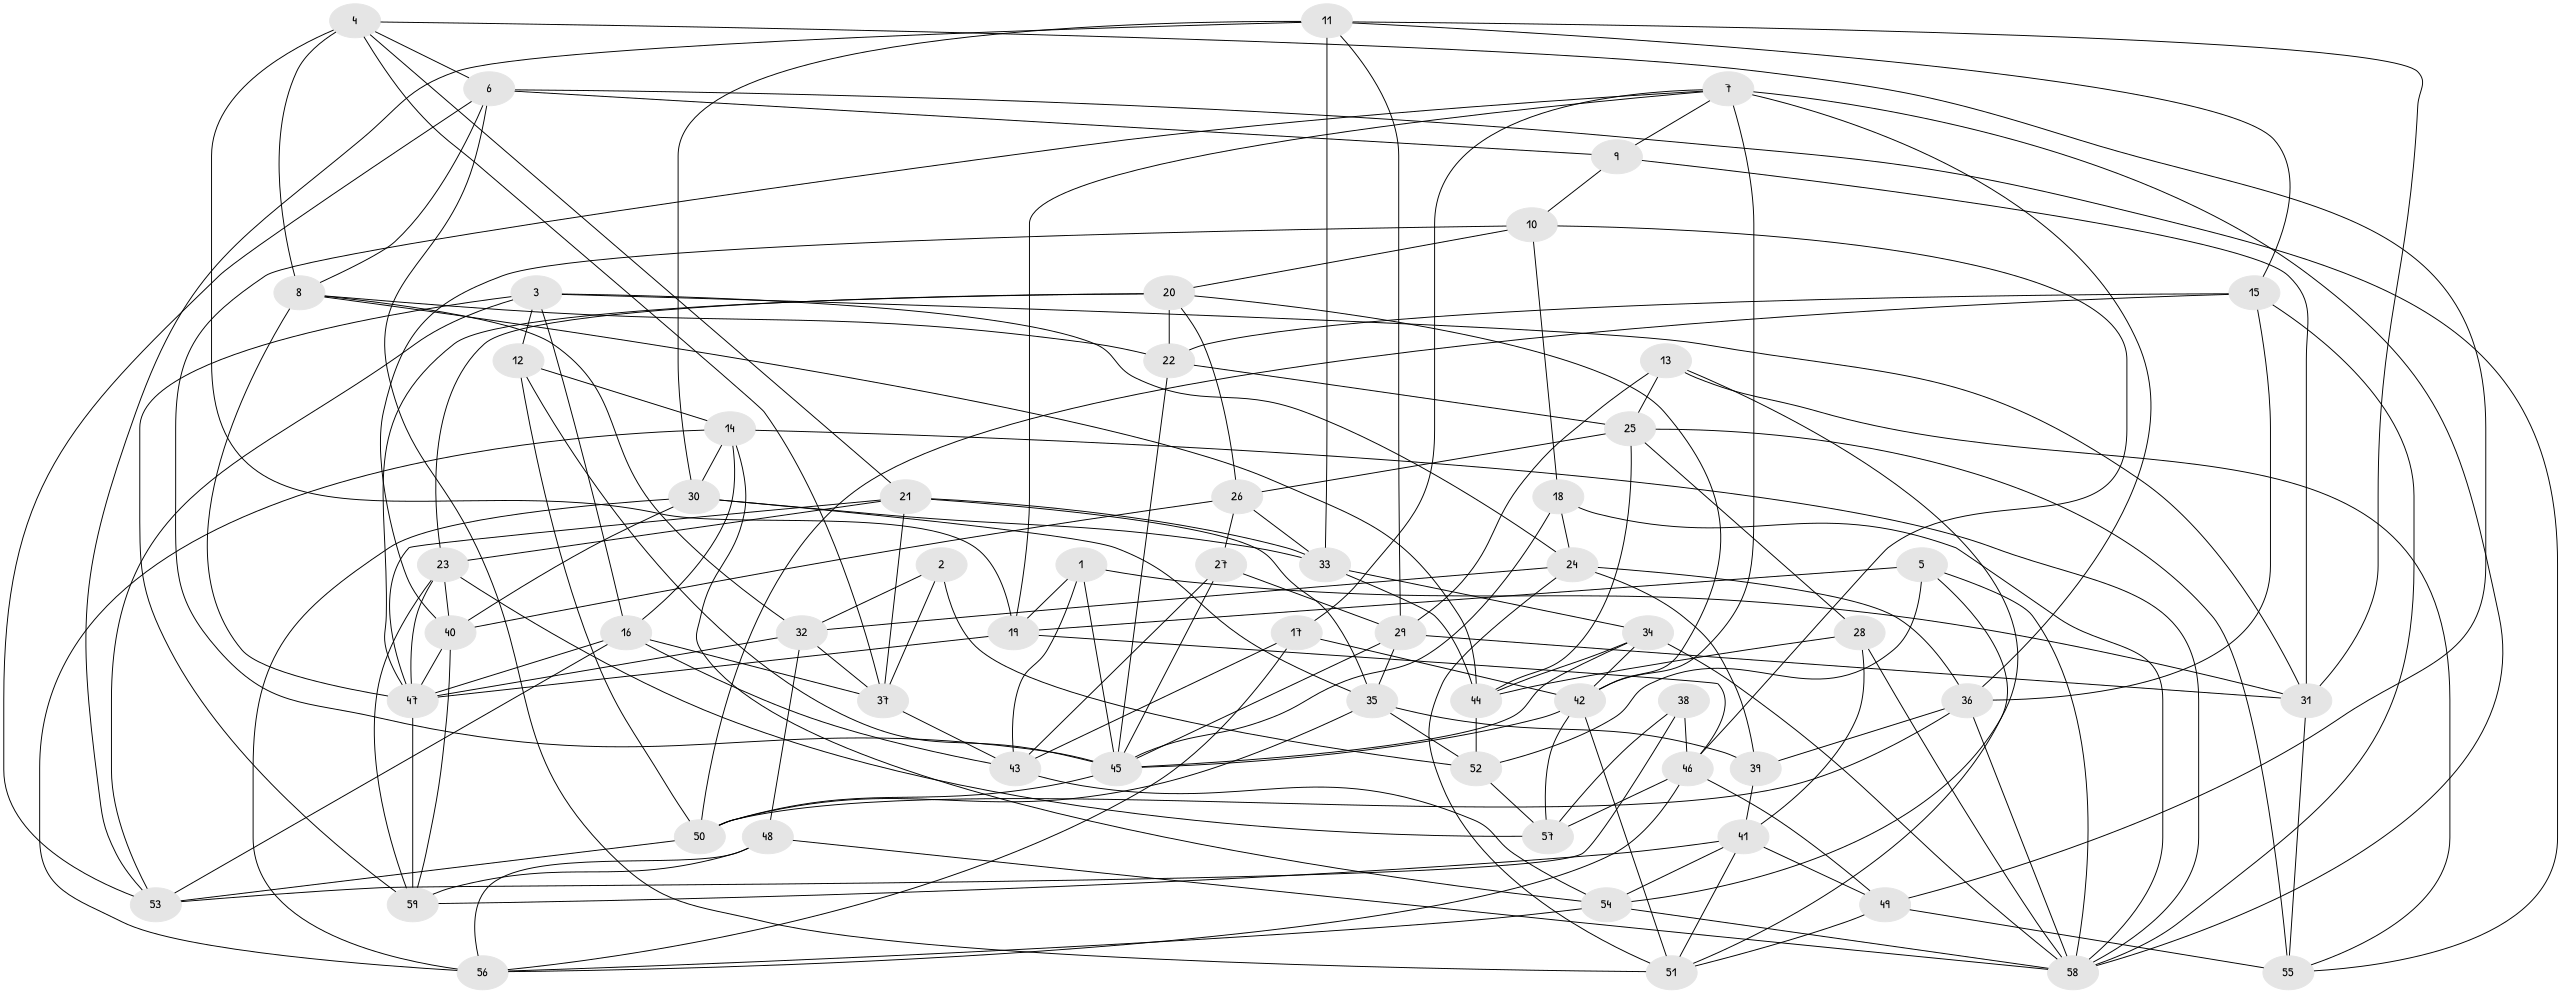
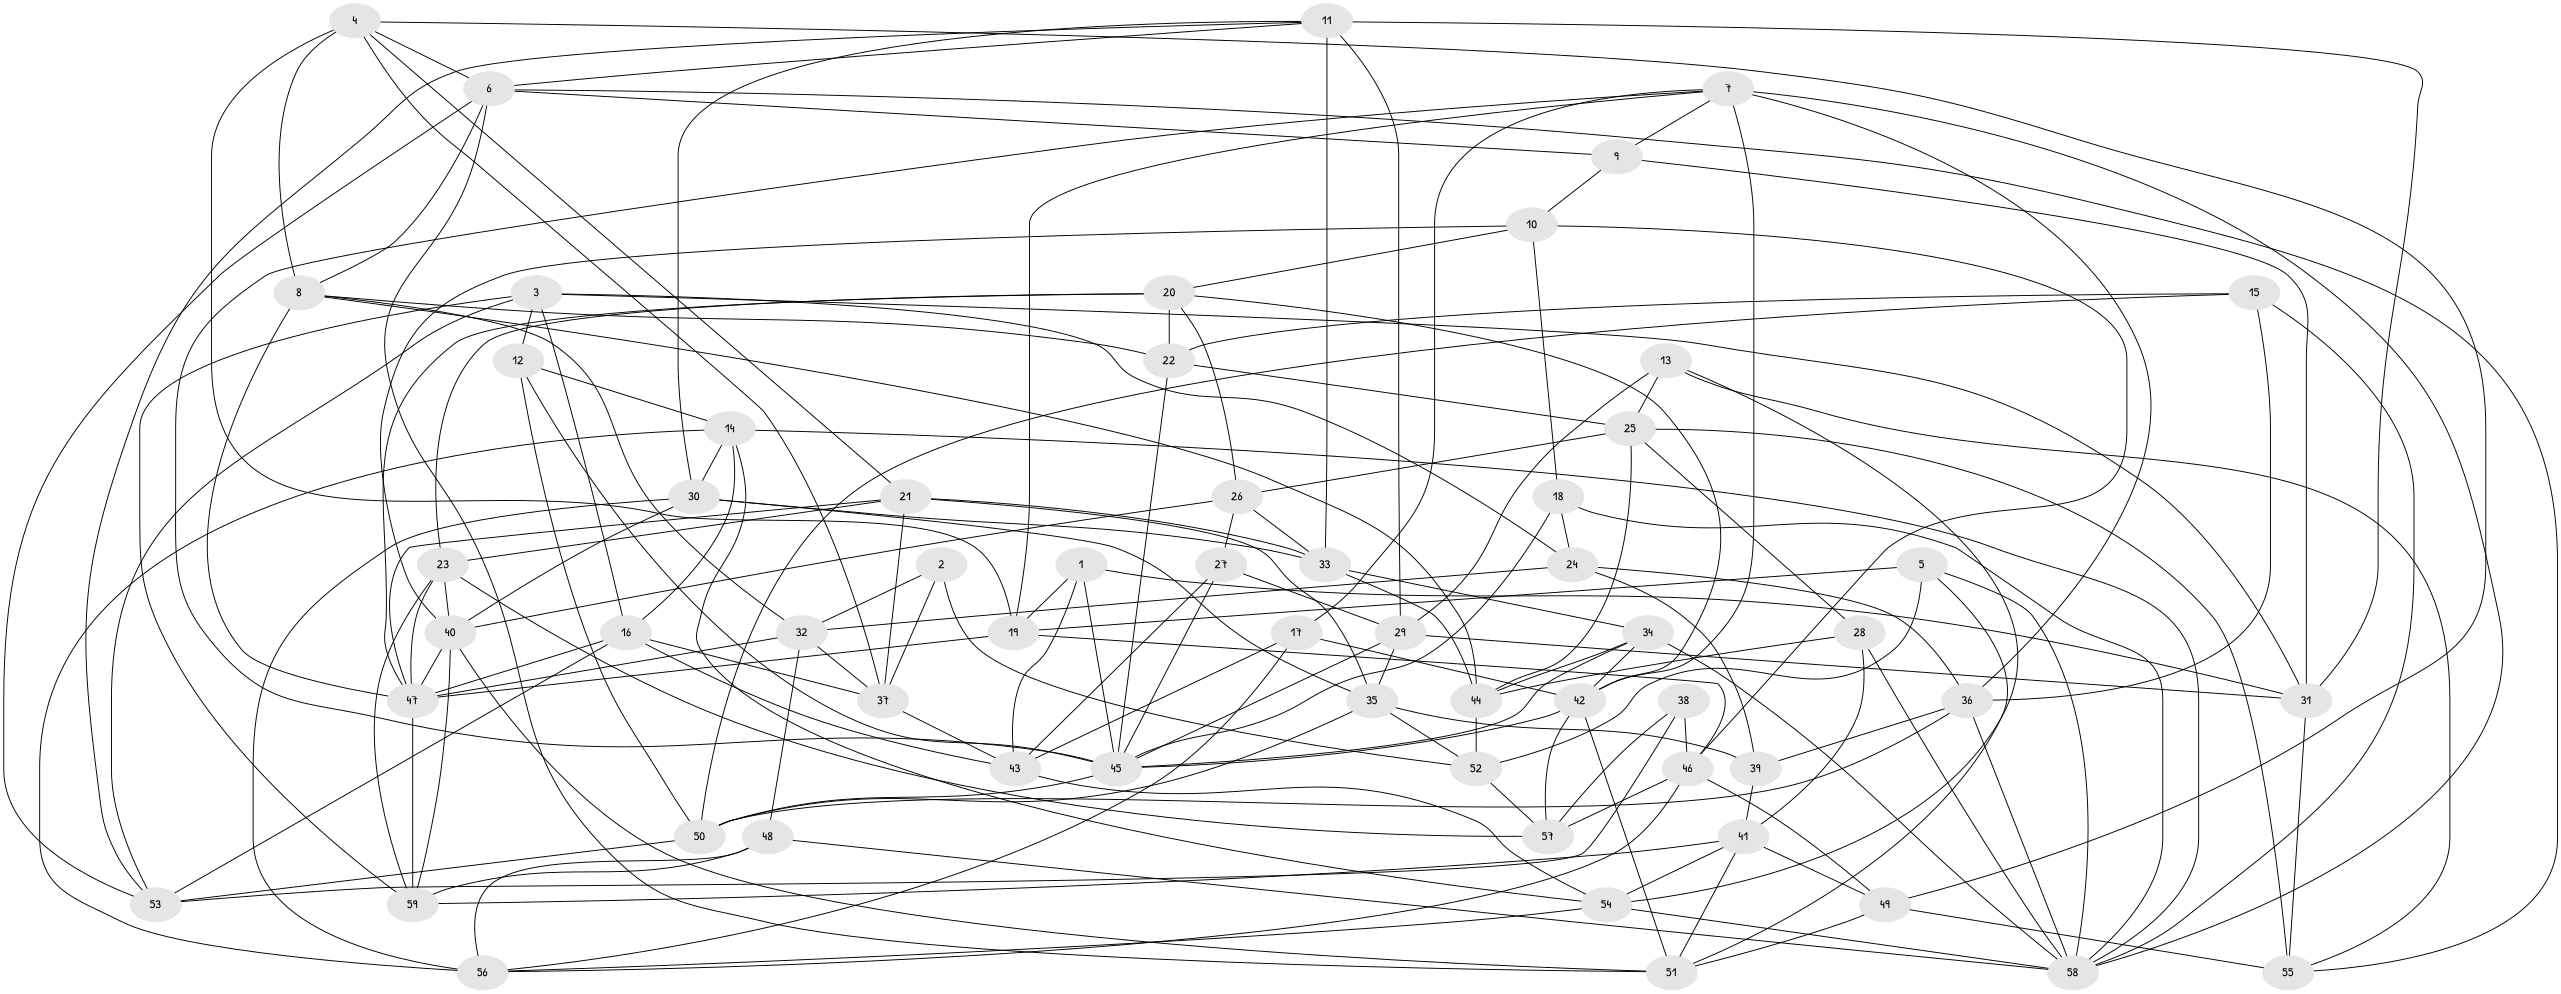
edge "11" -- "15": now "11" -- "6"
edge "24" -- "51": now "40" -- "51"
